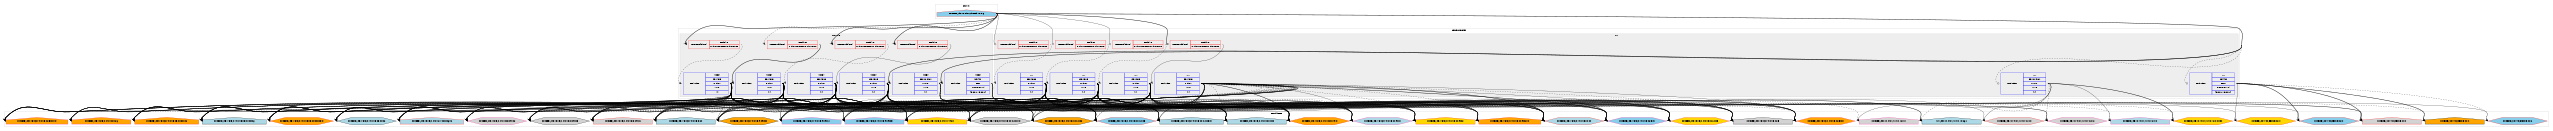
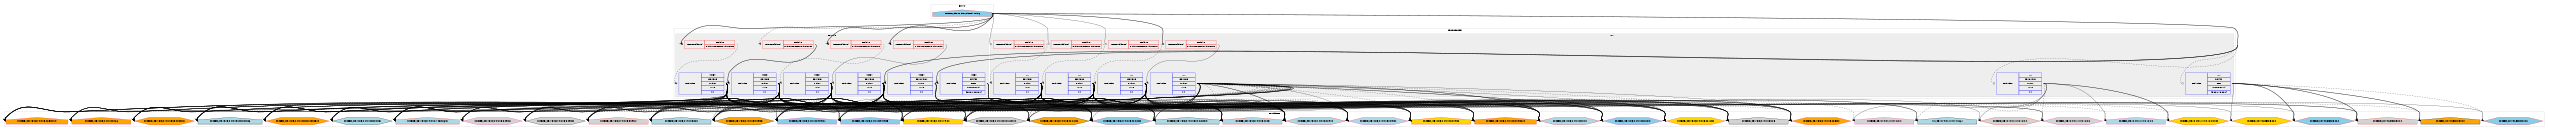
node "portage://dev-lang/python-3.13.0_rc1_p2": shape house -> hexagon
node "portage://dev-lang/python-3.10.15": color black -> red
node "portage://dev-lang/python-3.11.9-r1": fillcolor orange -> lightblue
